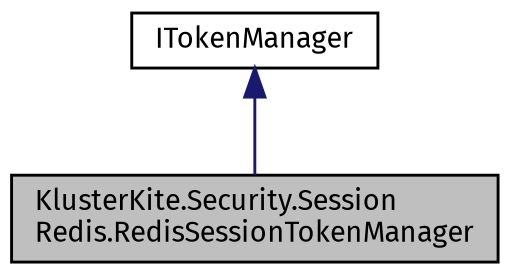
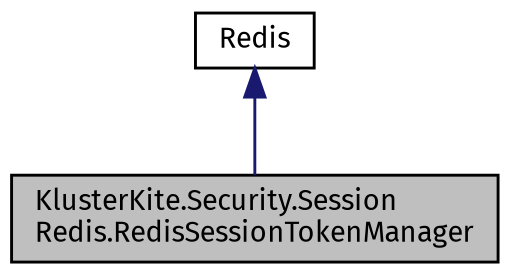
node "ITokenManager": label "ITokenManager" -> "Redis"
